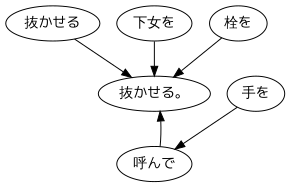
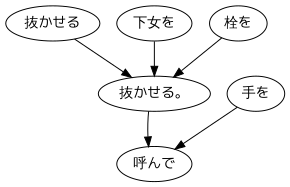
edge "呼んで" -> "抜かせる。": reversed
